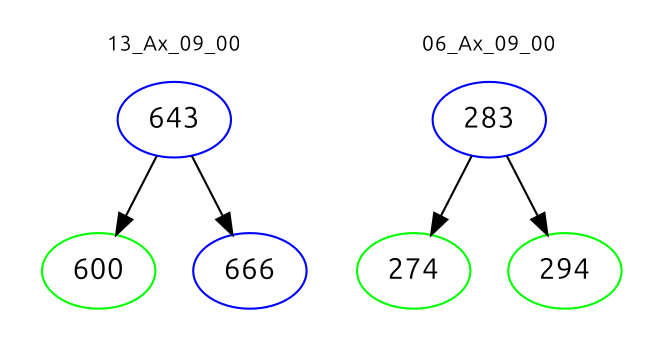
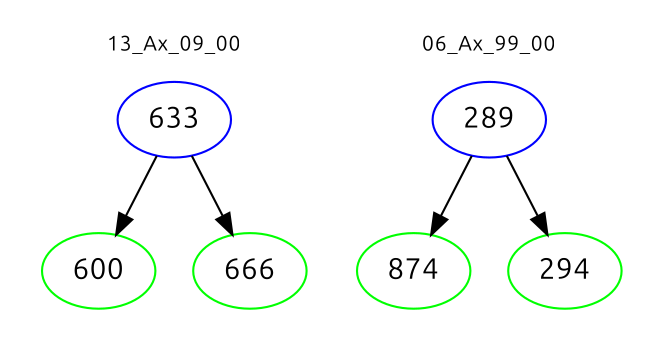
cluster "06_Ax_09_00": label "06_Ax_09_00" -> "06_Ax_99_00"
node "643": label "643" -> "633"
node "283": label "283" -> "289"
node "666": color blue -> green
node "274": label "274" -> "874"
